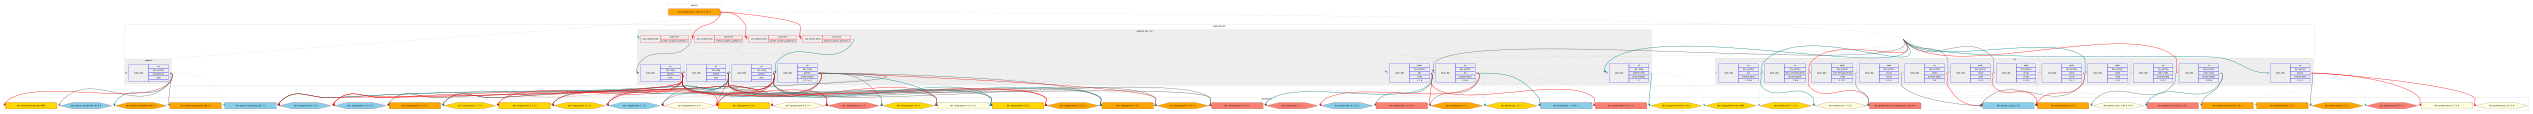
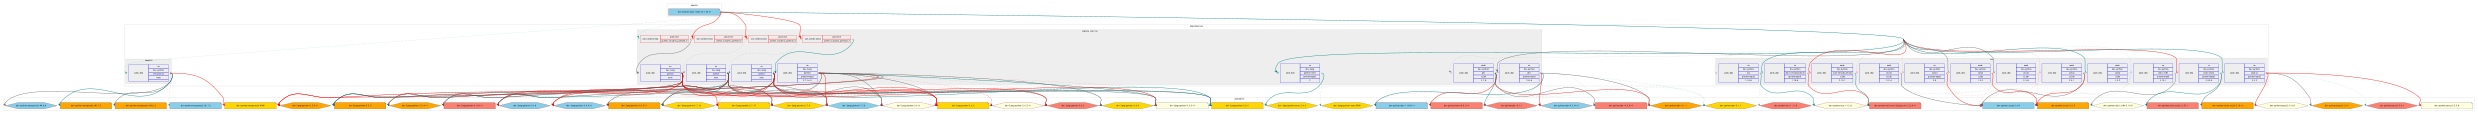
node "dev-python/oslo-reports-1.26.0": fillcolor orange -> skyblue
node "dev-python/setuptools-40.7.3": shape hexagon -> note
node "dev-python/six-1.11.0": fillcolor gold -> salmon
node "dev-python/psutil-5.4.7": removed
